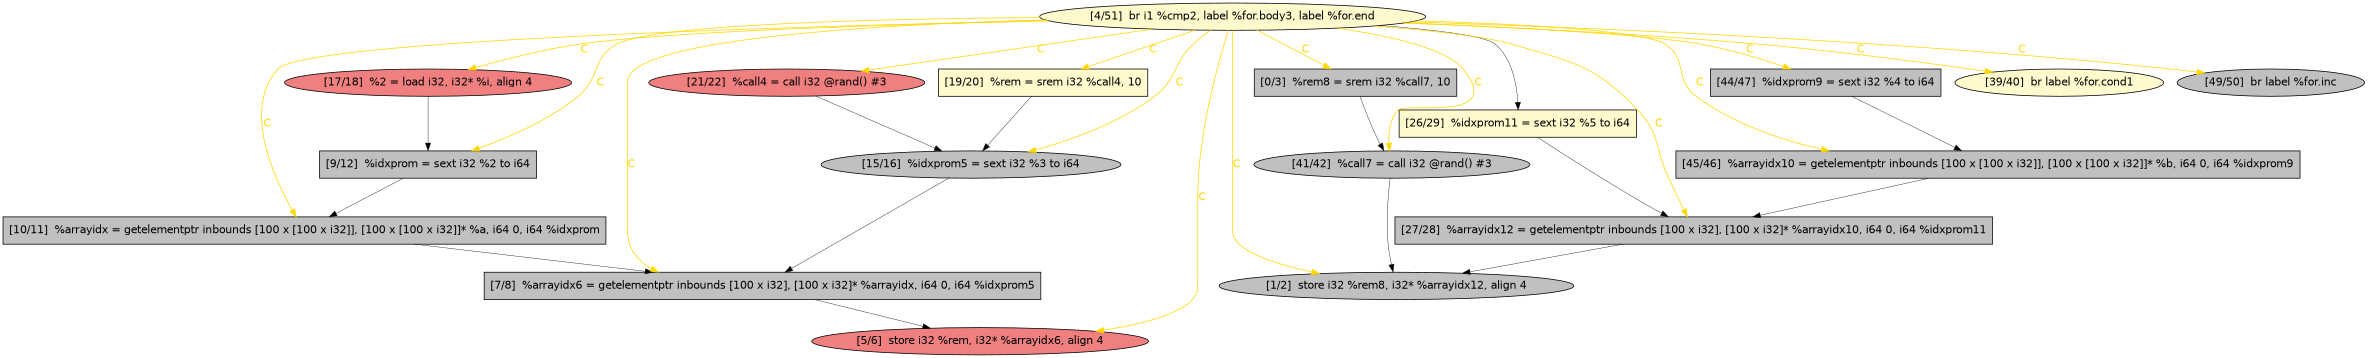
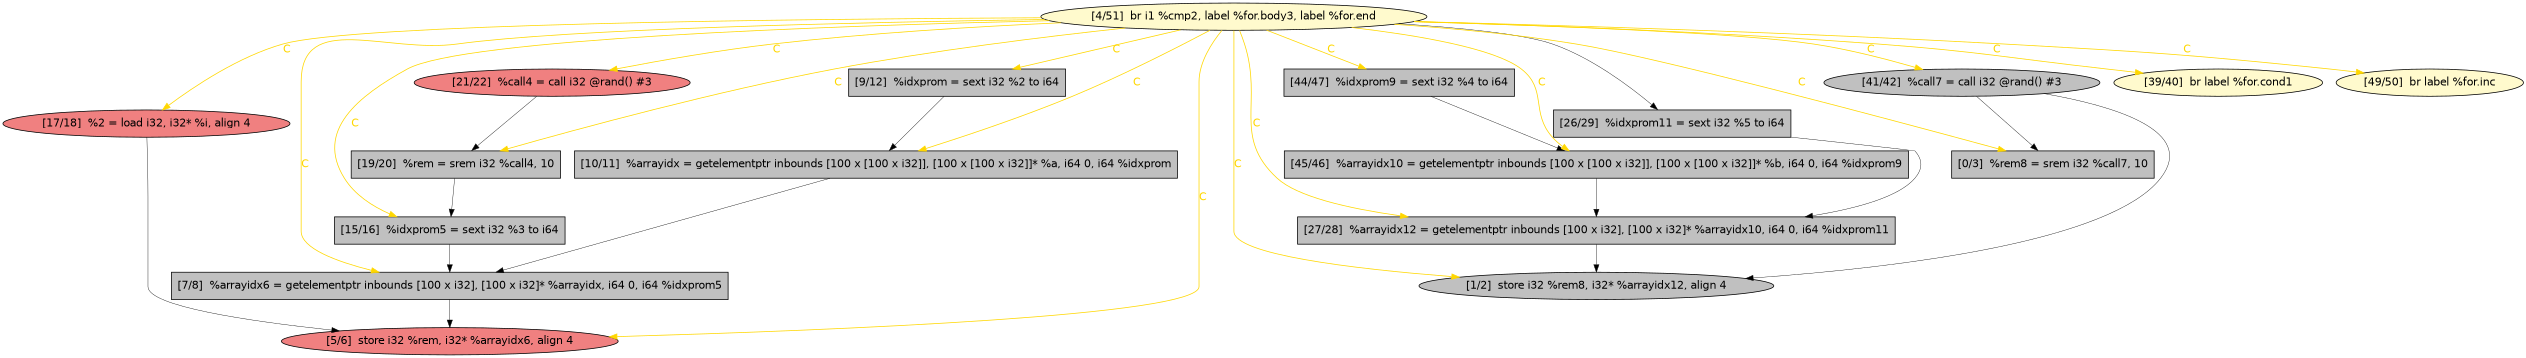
node "[19/20]  %rem = srem i32 %call4, 10": fillcolor lemonchiffon -> grey
node "[49/50]  br label %for.inc": fillcolor grey -> lemonchiffon
edge "[17/18]  %2 = load i32, i32* %i, align 4" -> "[9/12]  %idxprom = sext i32 %2 to i64": now "[17/18]  %2 = load i32, i32* %i, align 4" -> "[5/6]  store i32 %rem, i32* %arrayidx6, align 4"
edge "[0/3]  %rem8 = srem i32 %call7, 10" -> "[41/42]  %call7 = call i32 @rand() #3": reversed
edge "[21/22]  %call4 = call i32 @rand() #3" -> "[15/16]  %idxprom5 = sext i32 %3 to i64": now "[21/22]  %call4 = call i32 @rand() #3" -> "[19/20]  %rem = srem i32 %call4, 10"
node "[26/29]  %idxprom11 = sext i32 %5 to i64": fillcolor lemonchiffon -> grey
node "[15/16]  %idxprom5 = sext i32 %3 to i64": shape ellipse -> box
